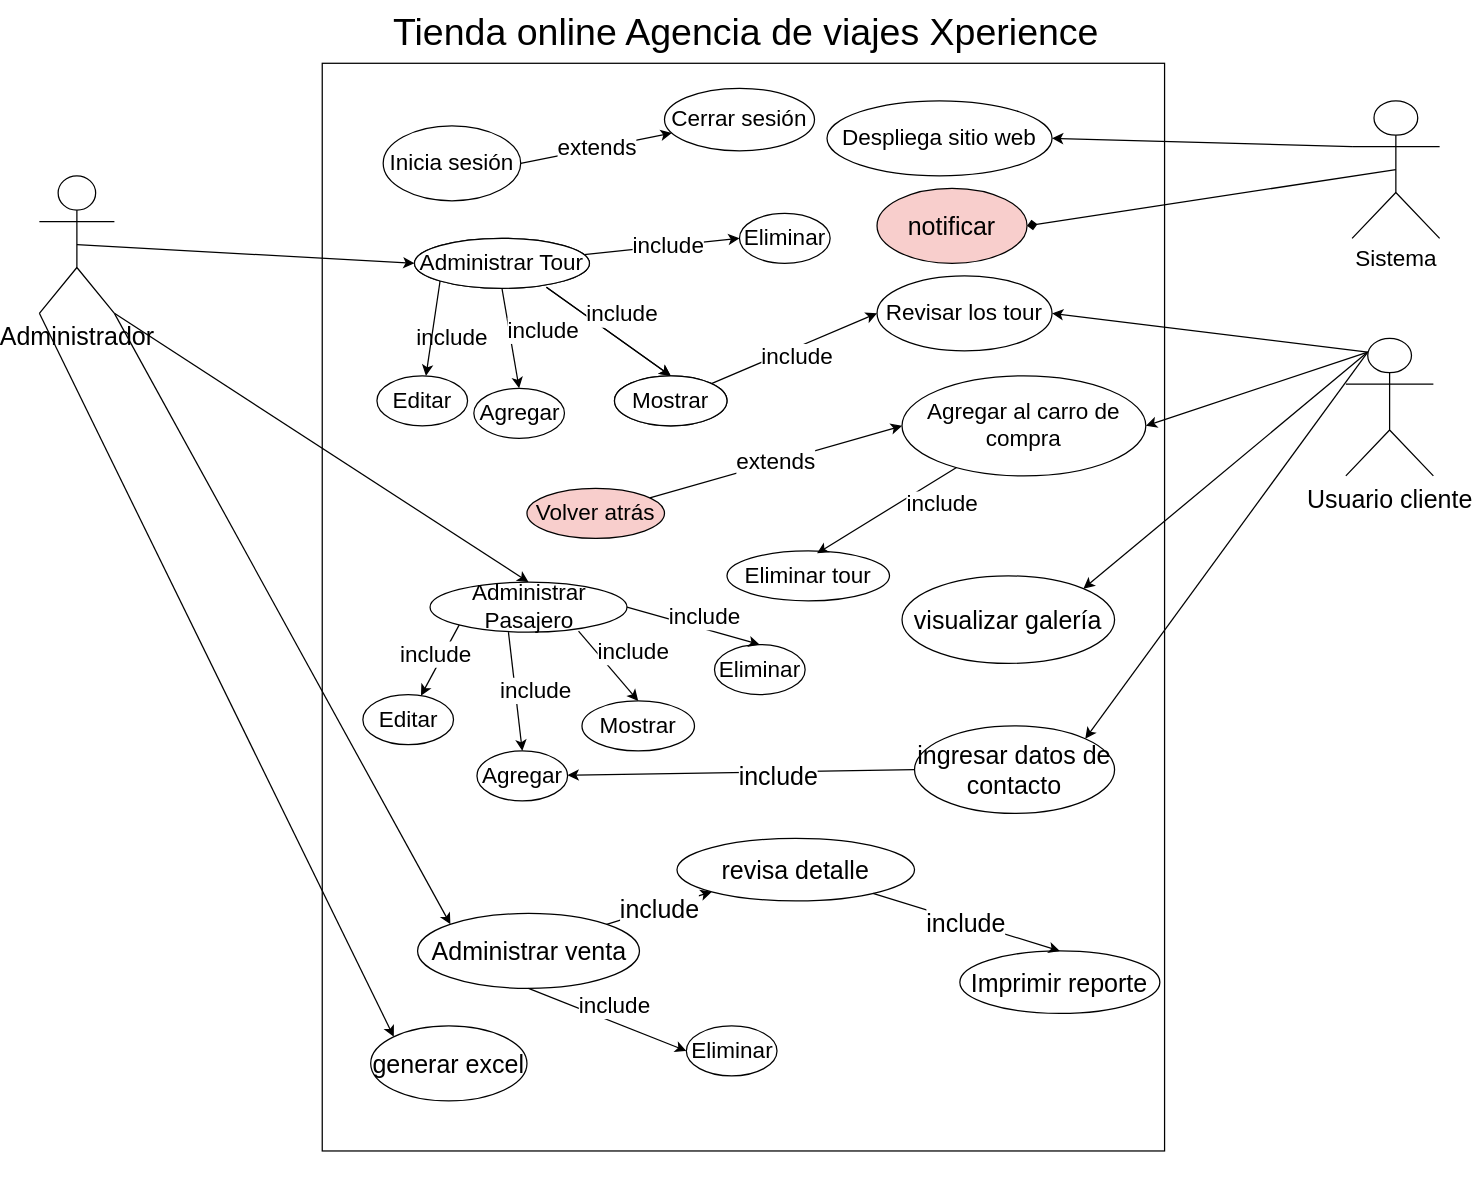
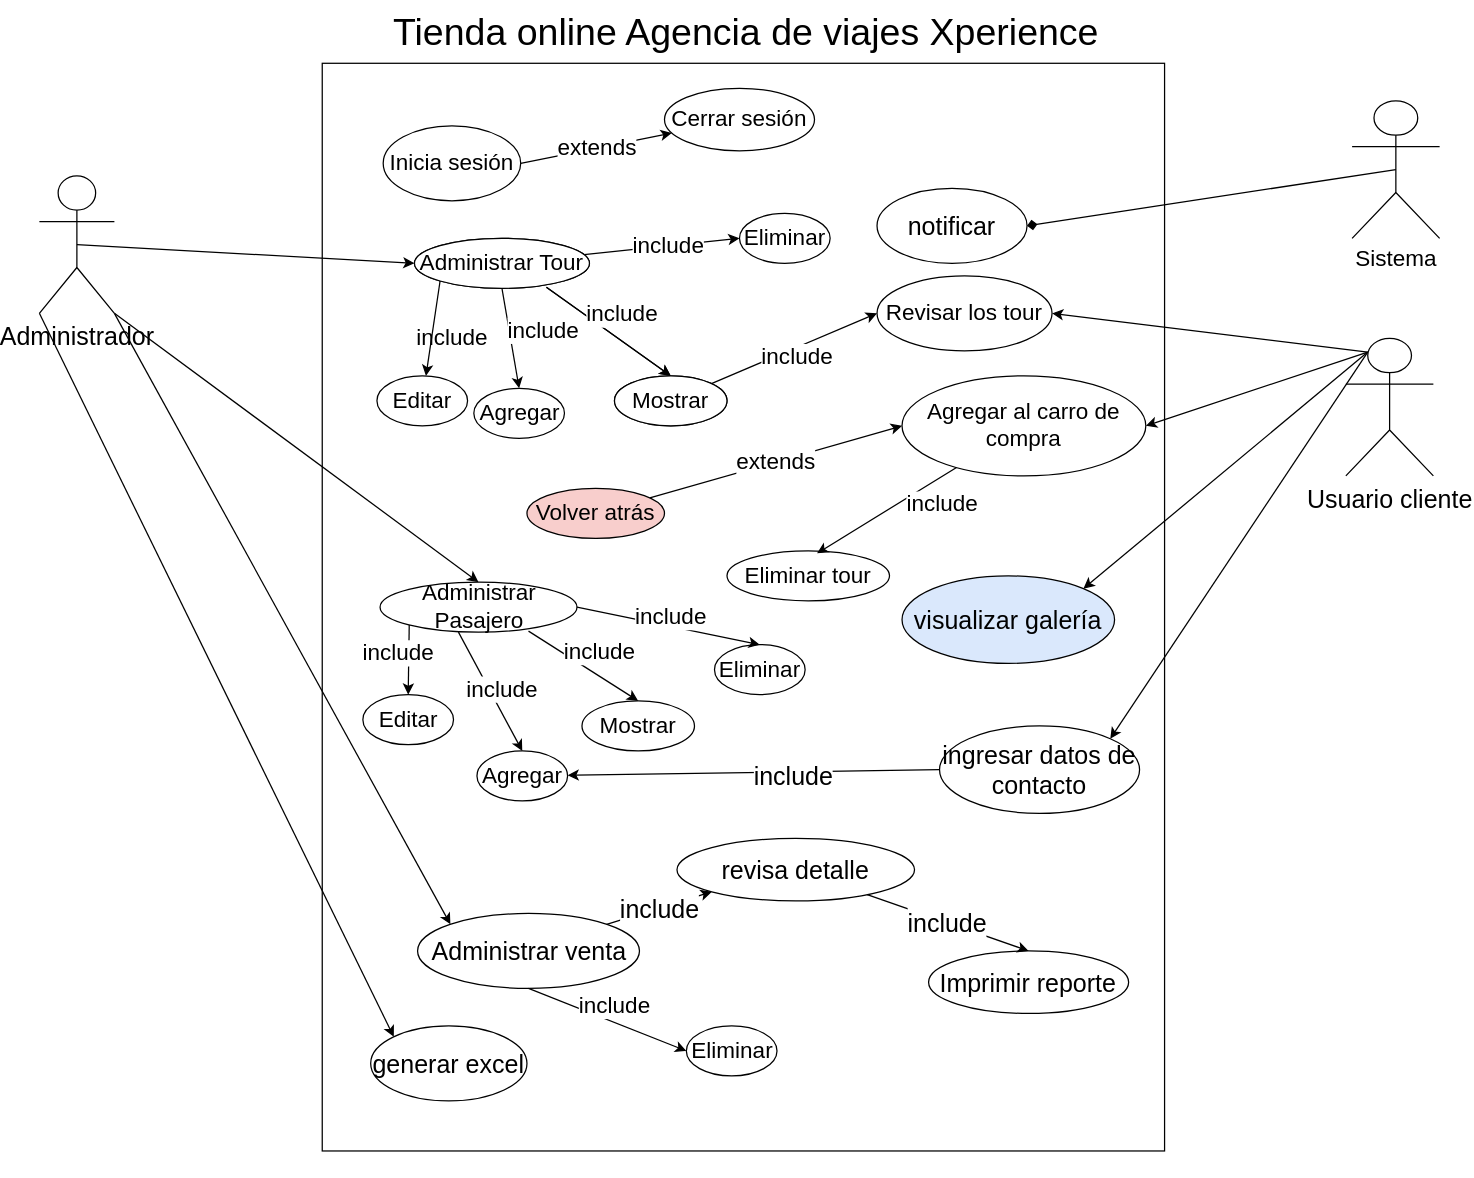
node "Despliega sitio web": removed
edge "Sistema" -> "Despliega sitio web": removed
node "notificar": fillcolor #f8cecc -> #ffffff
node "Administrar Pasajero": moved (528, 607) -> (478, 607)
node "visualizar galería": fillcolor #ffffff -> #dae8fc
node "ingresar datos de contacto": moved (1014, 769) -> (1039, 769)
node "Imprimir reporte": moved (1060, 982) -> (1028, 982)
